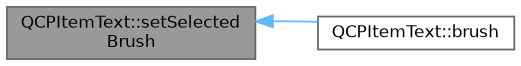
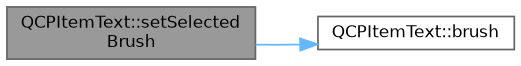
edge "QCPItemText::brush" -> "QCPItemText::setSelected Brush": reversed
